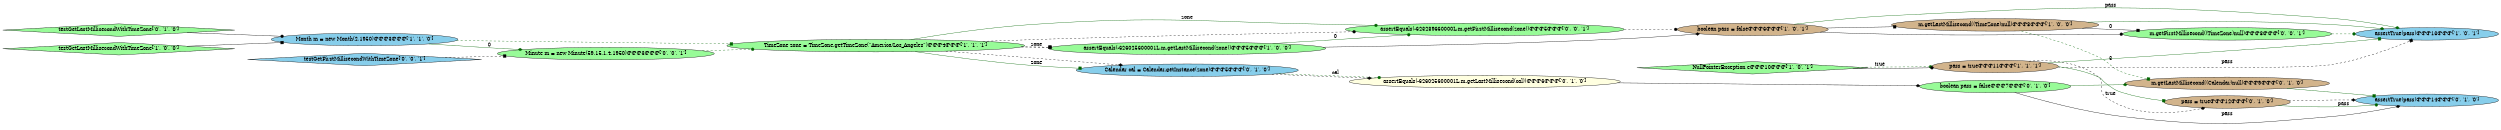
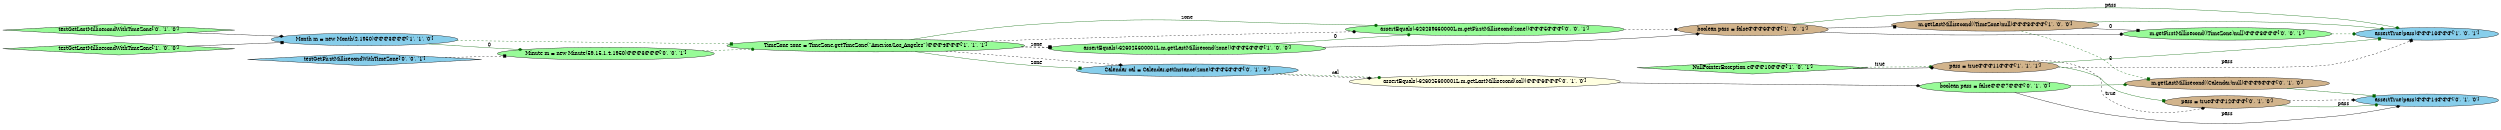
edge "testGetLastMillisecondWithTimeZone['0', '1', '0']" -> "Month m = new Month(2,1950)@@@3@@@['1', '1', '0']": arrowhead dot -> diamond
